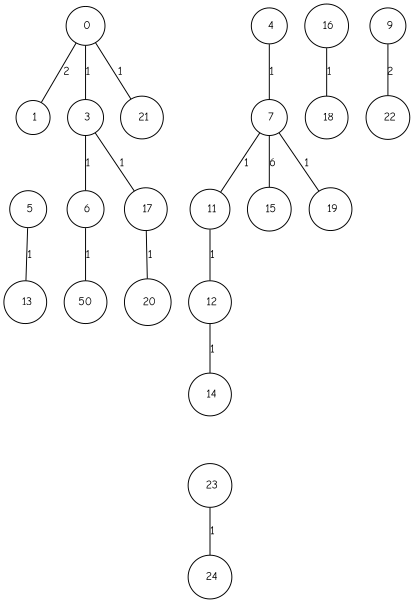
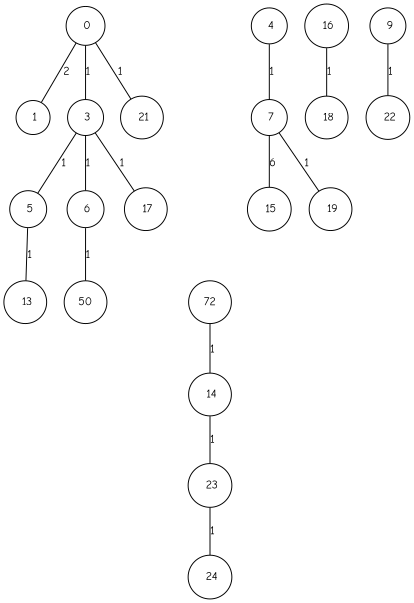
edge "9" -- "22": label "2" -> "1"
edge "3" -- "5": added, label "1"
node "11": removed
node "20": removed
node "12": label "12" -> "72"
edge "14" -- "23": added, label "1"
